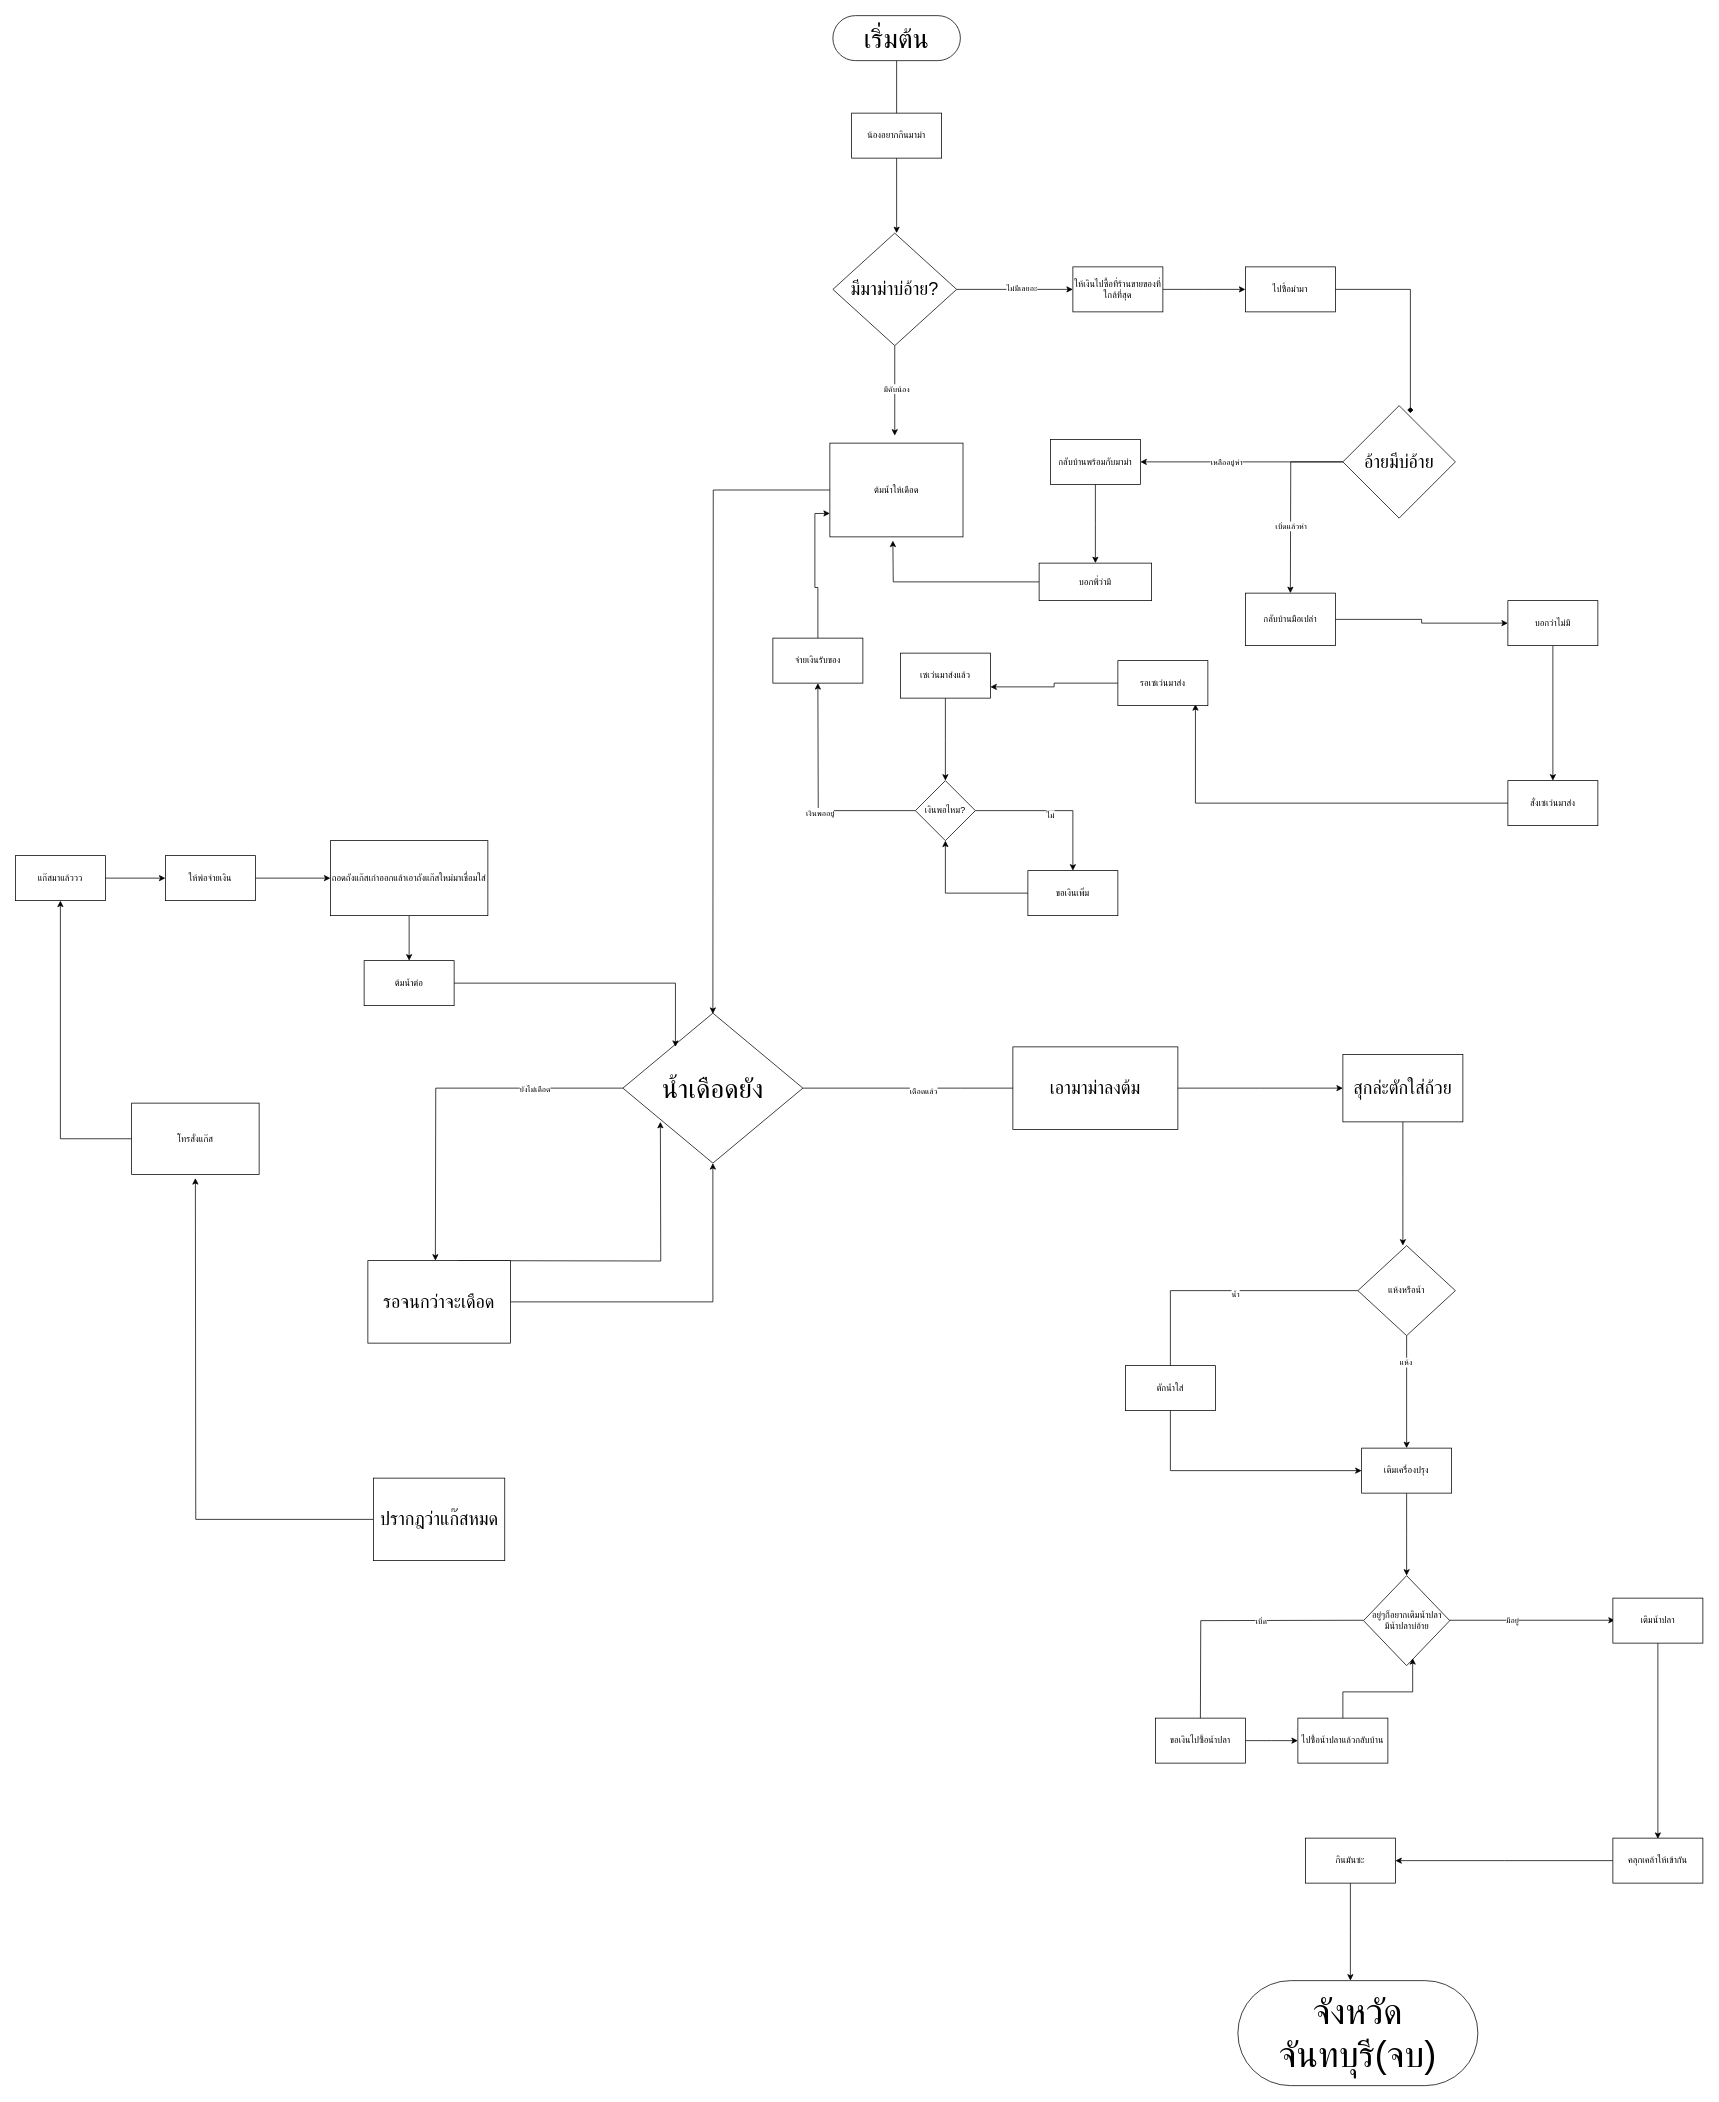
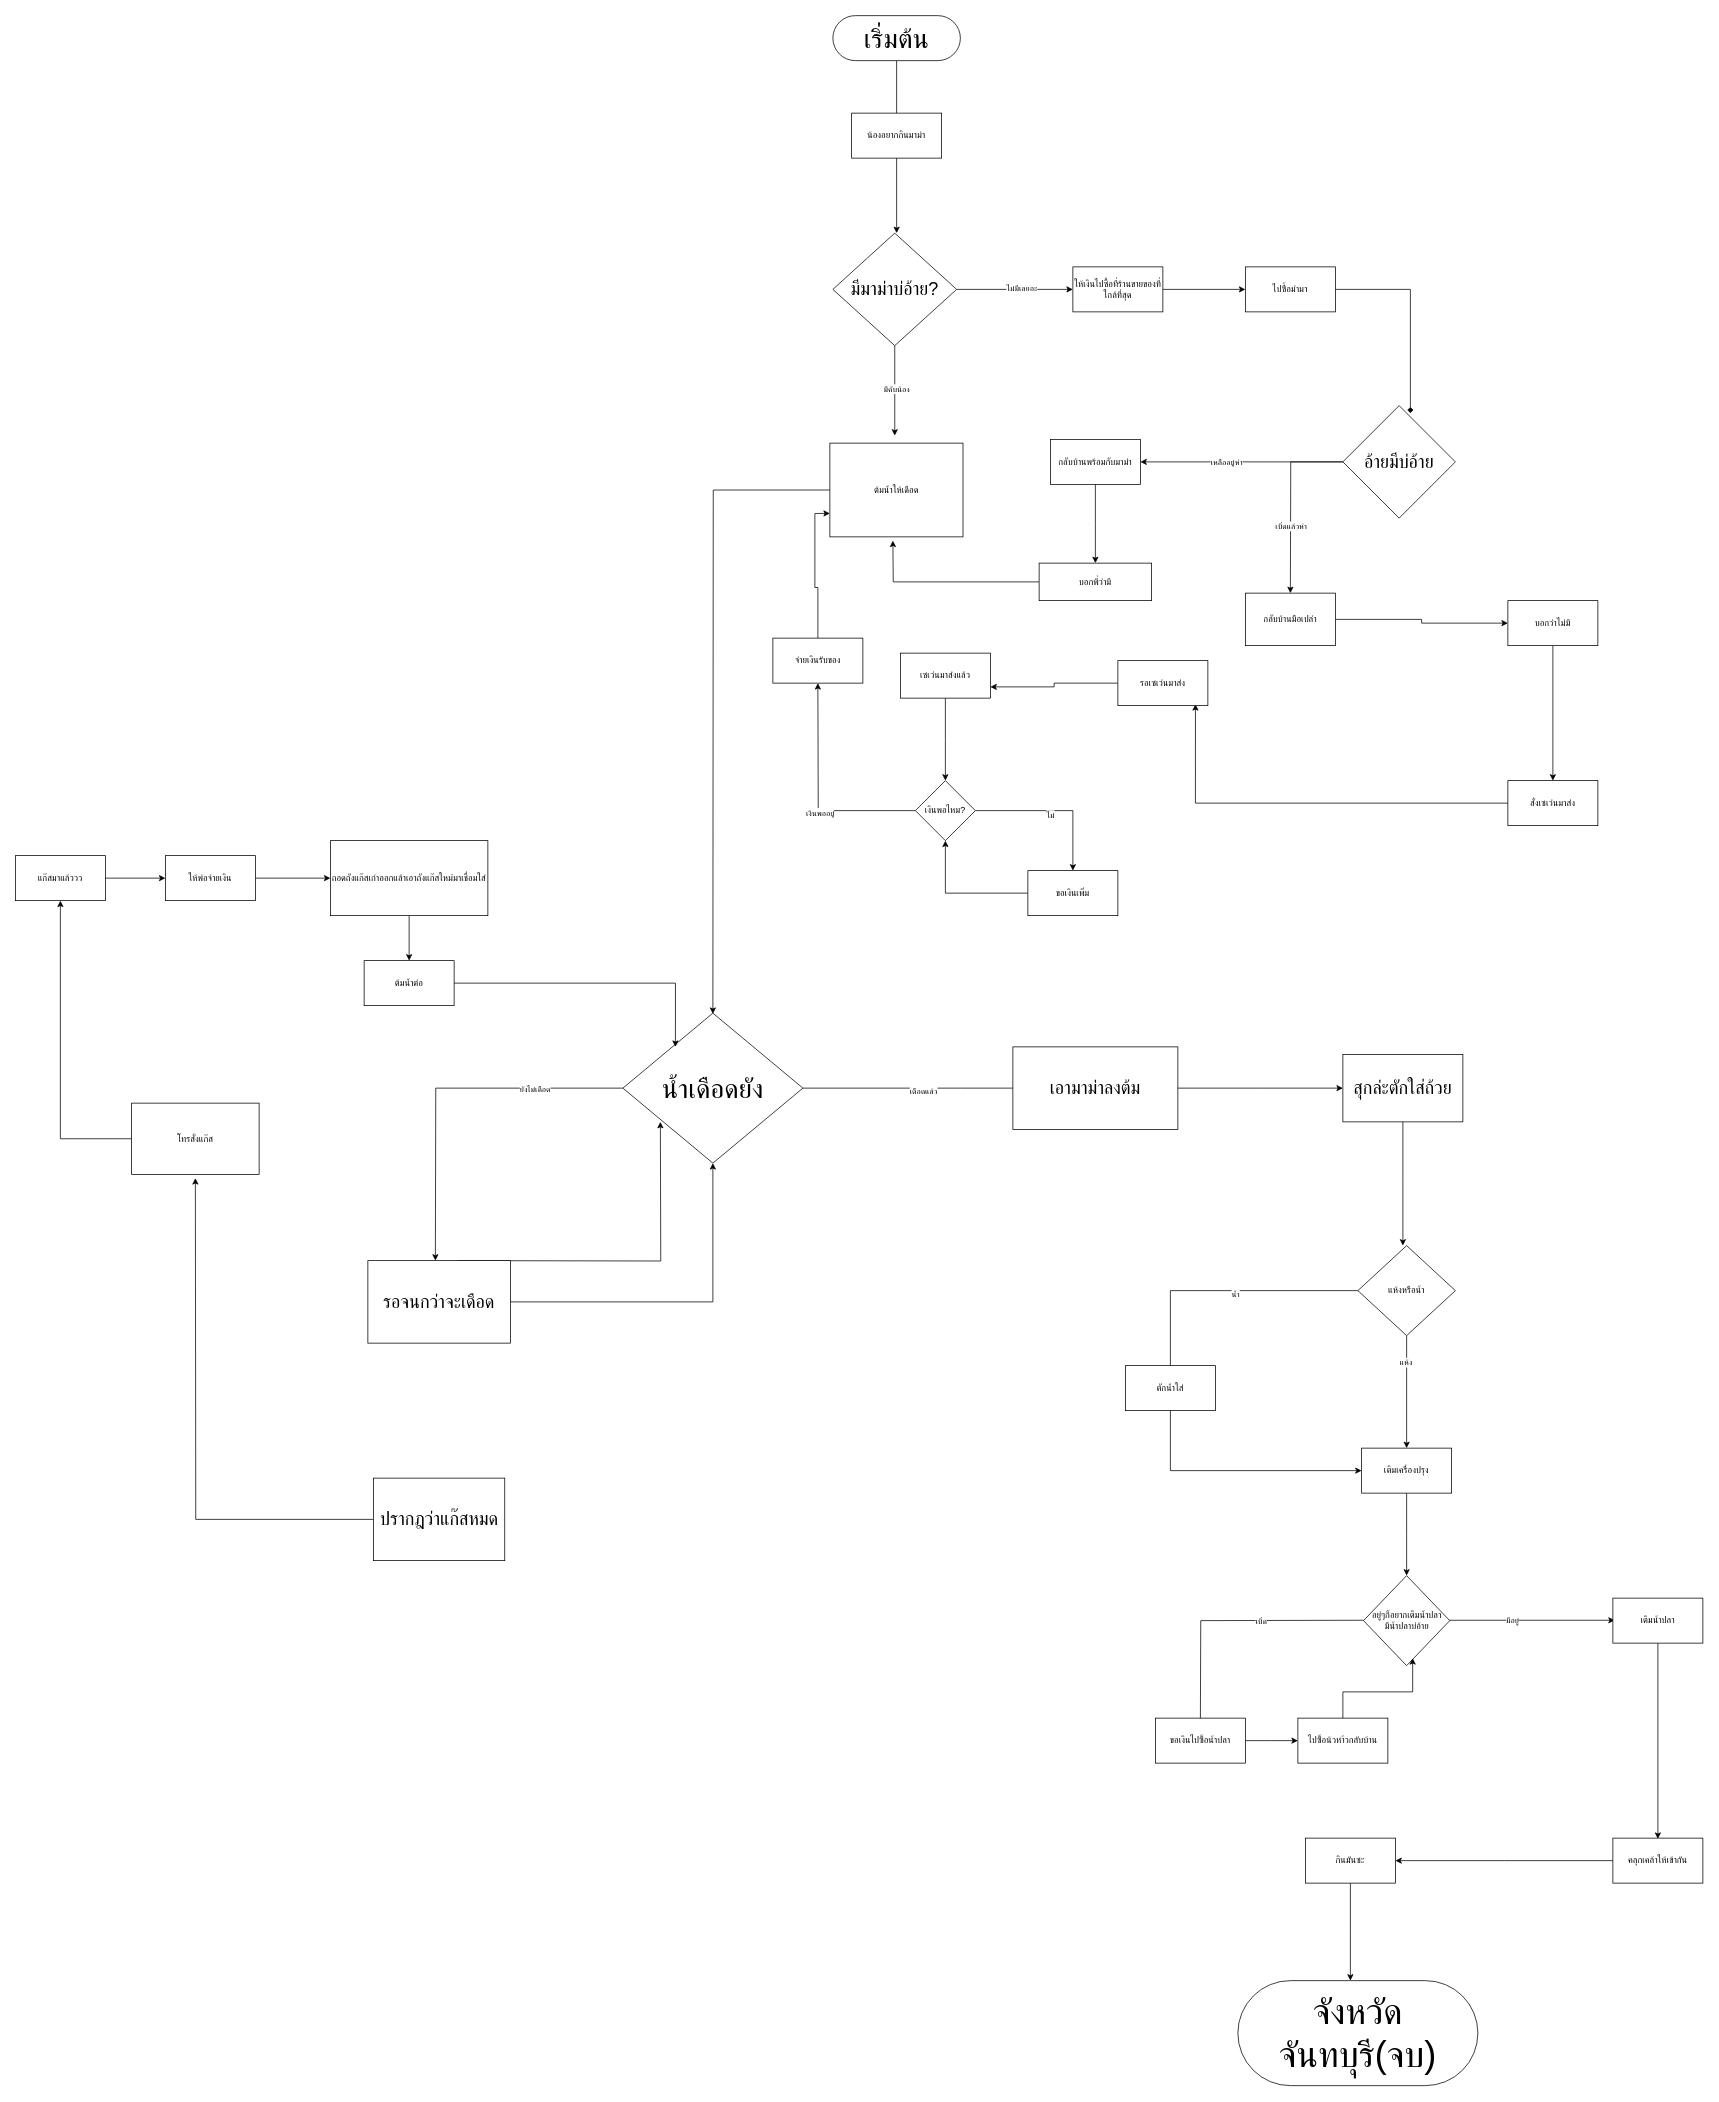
node "ไปซื้อน้ำปลาแล้วกลับบ้าน": label "ไปซื้อน้ำปลาแล้วกลับบ้าน" -> "ไปซื้อน้วหำ้วกลับบ้าน"
